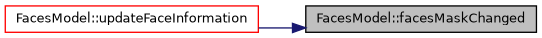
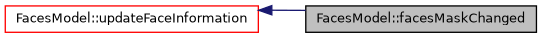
edge "FacesModel::updateFaceInformation" -> "FacesModel::facesMaskChanged": reversed
